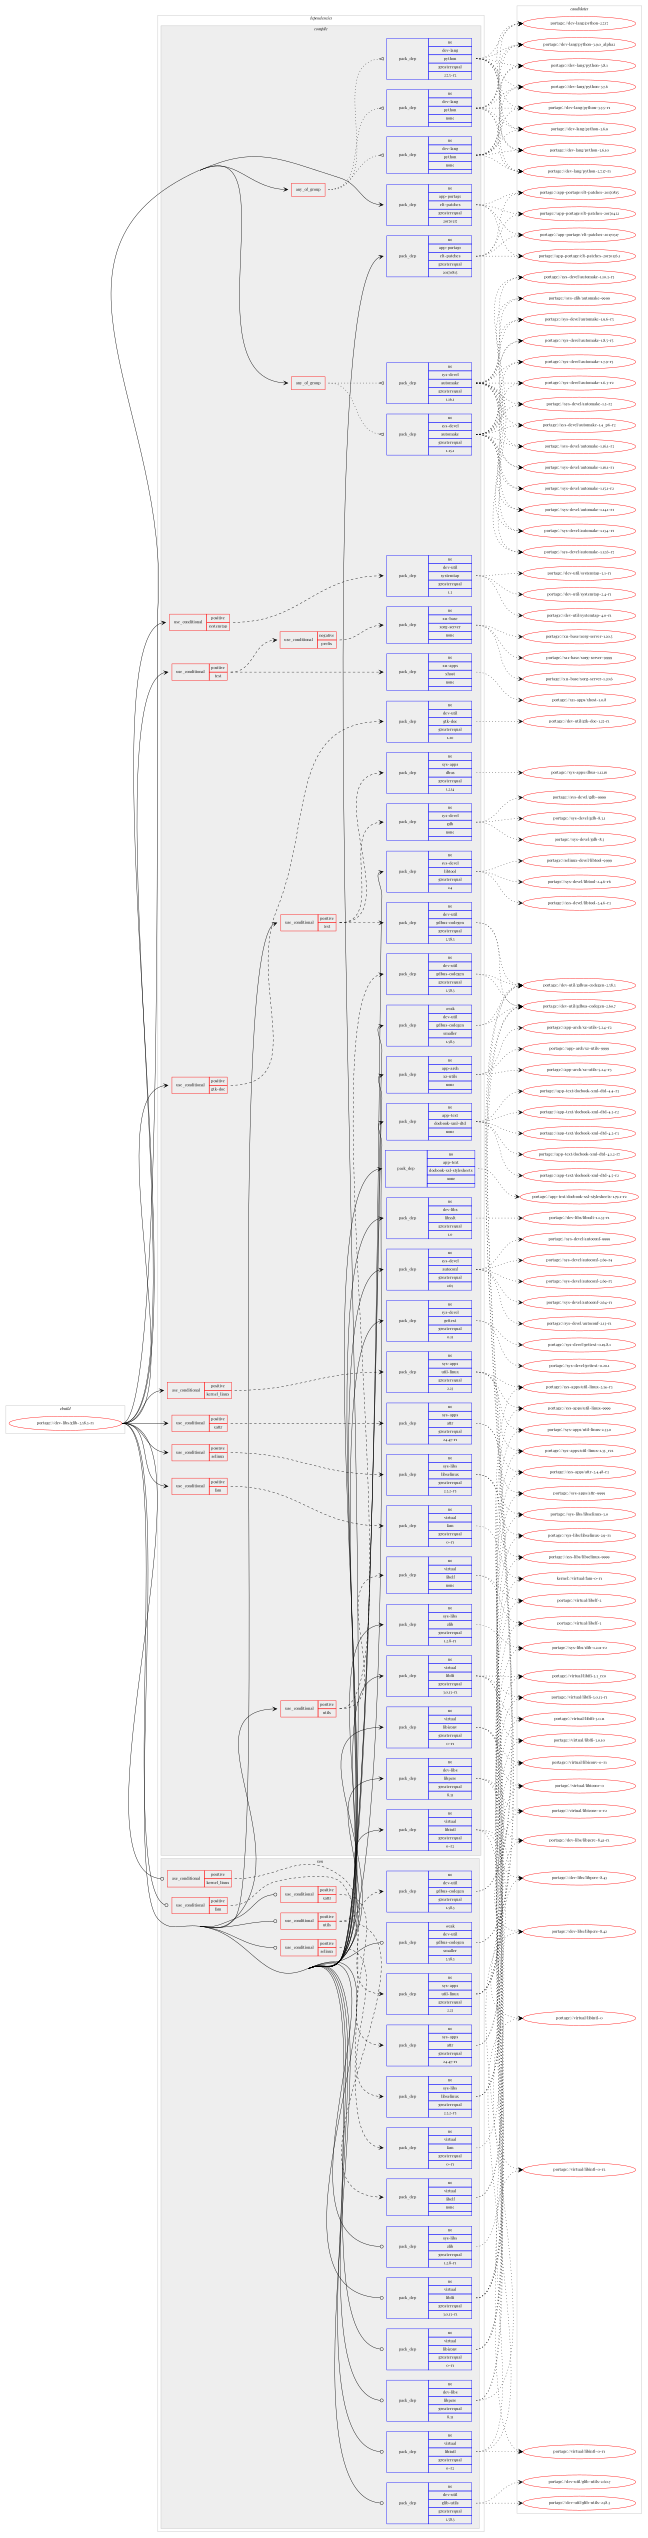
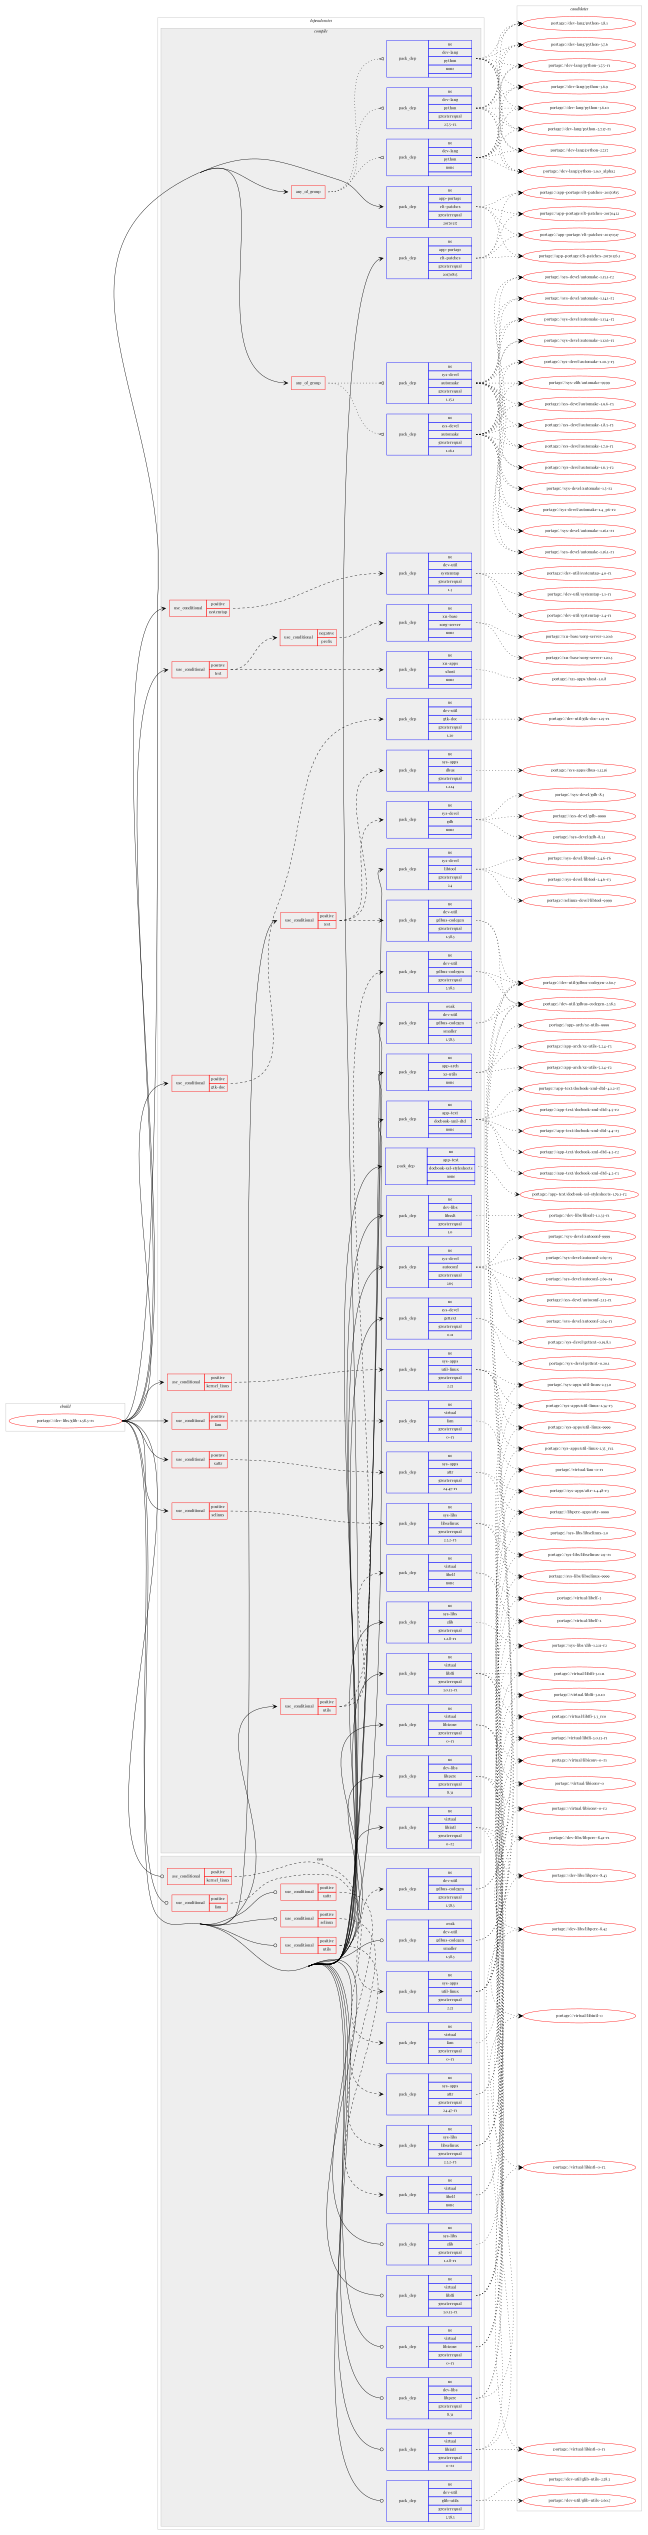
node "portage://x11-base/xorg-server-9999": removed
node "portage://sys-apps/attr-9999": label "portage://sys-apps/attr-9999" -> "portage://libpcre-apps/attr-9999"
node "kernel://virtual/fam-0-r1": label "kernel://virtual/fam-0-r1" -> "portage://virtual/fam-0-r1"
